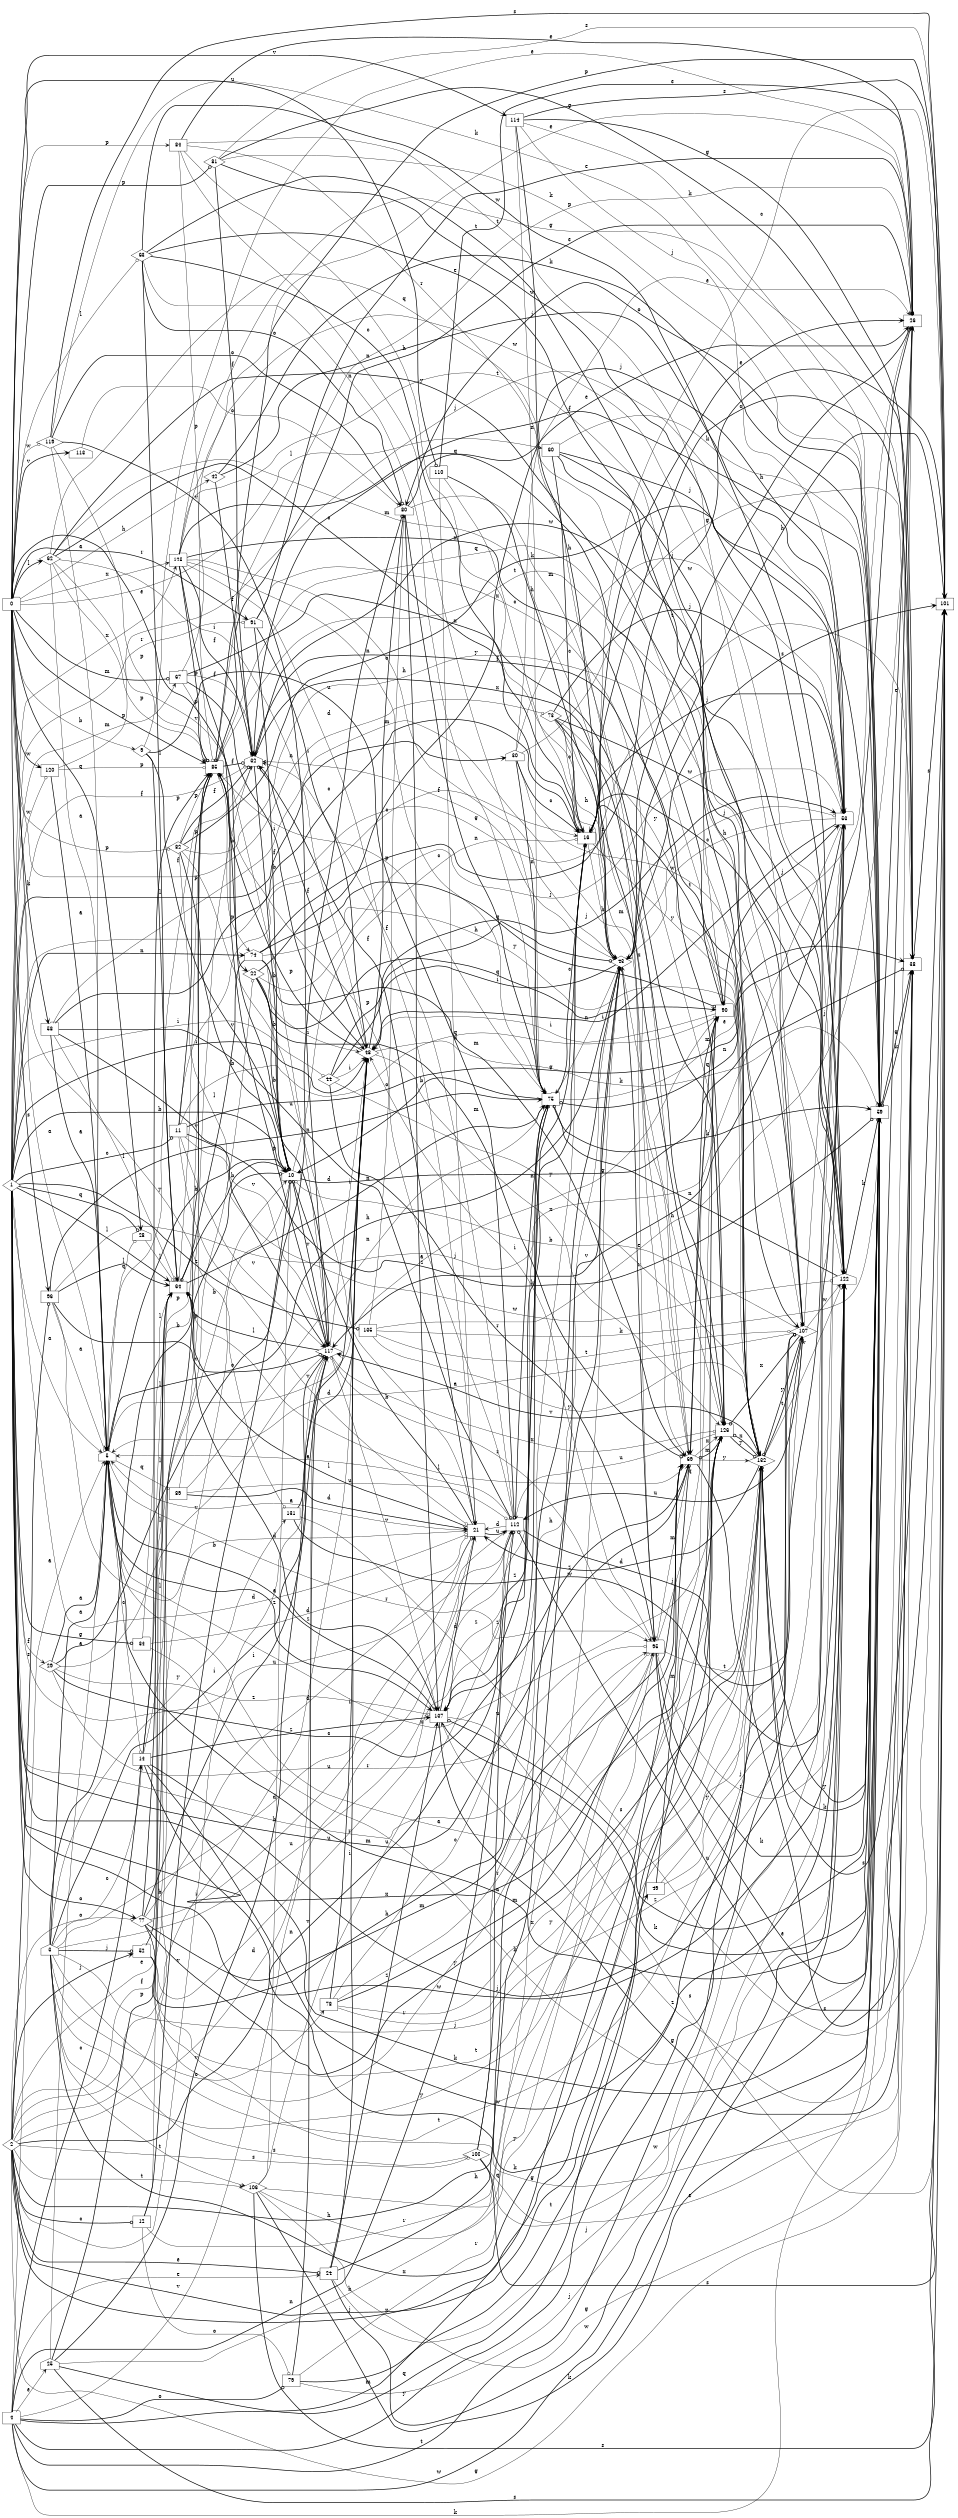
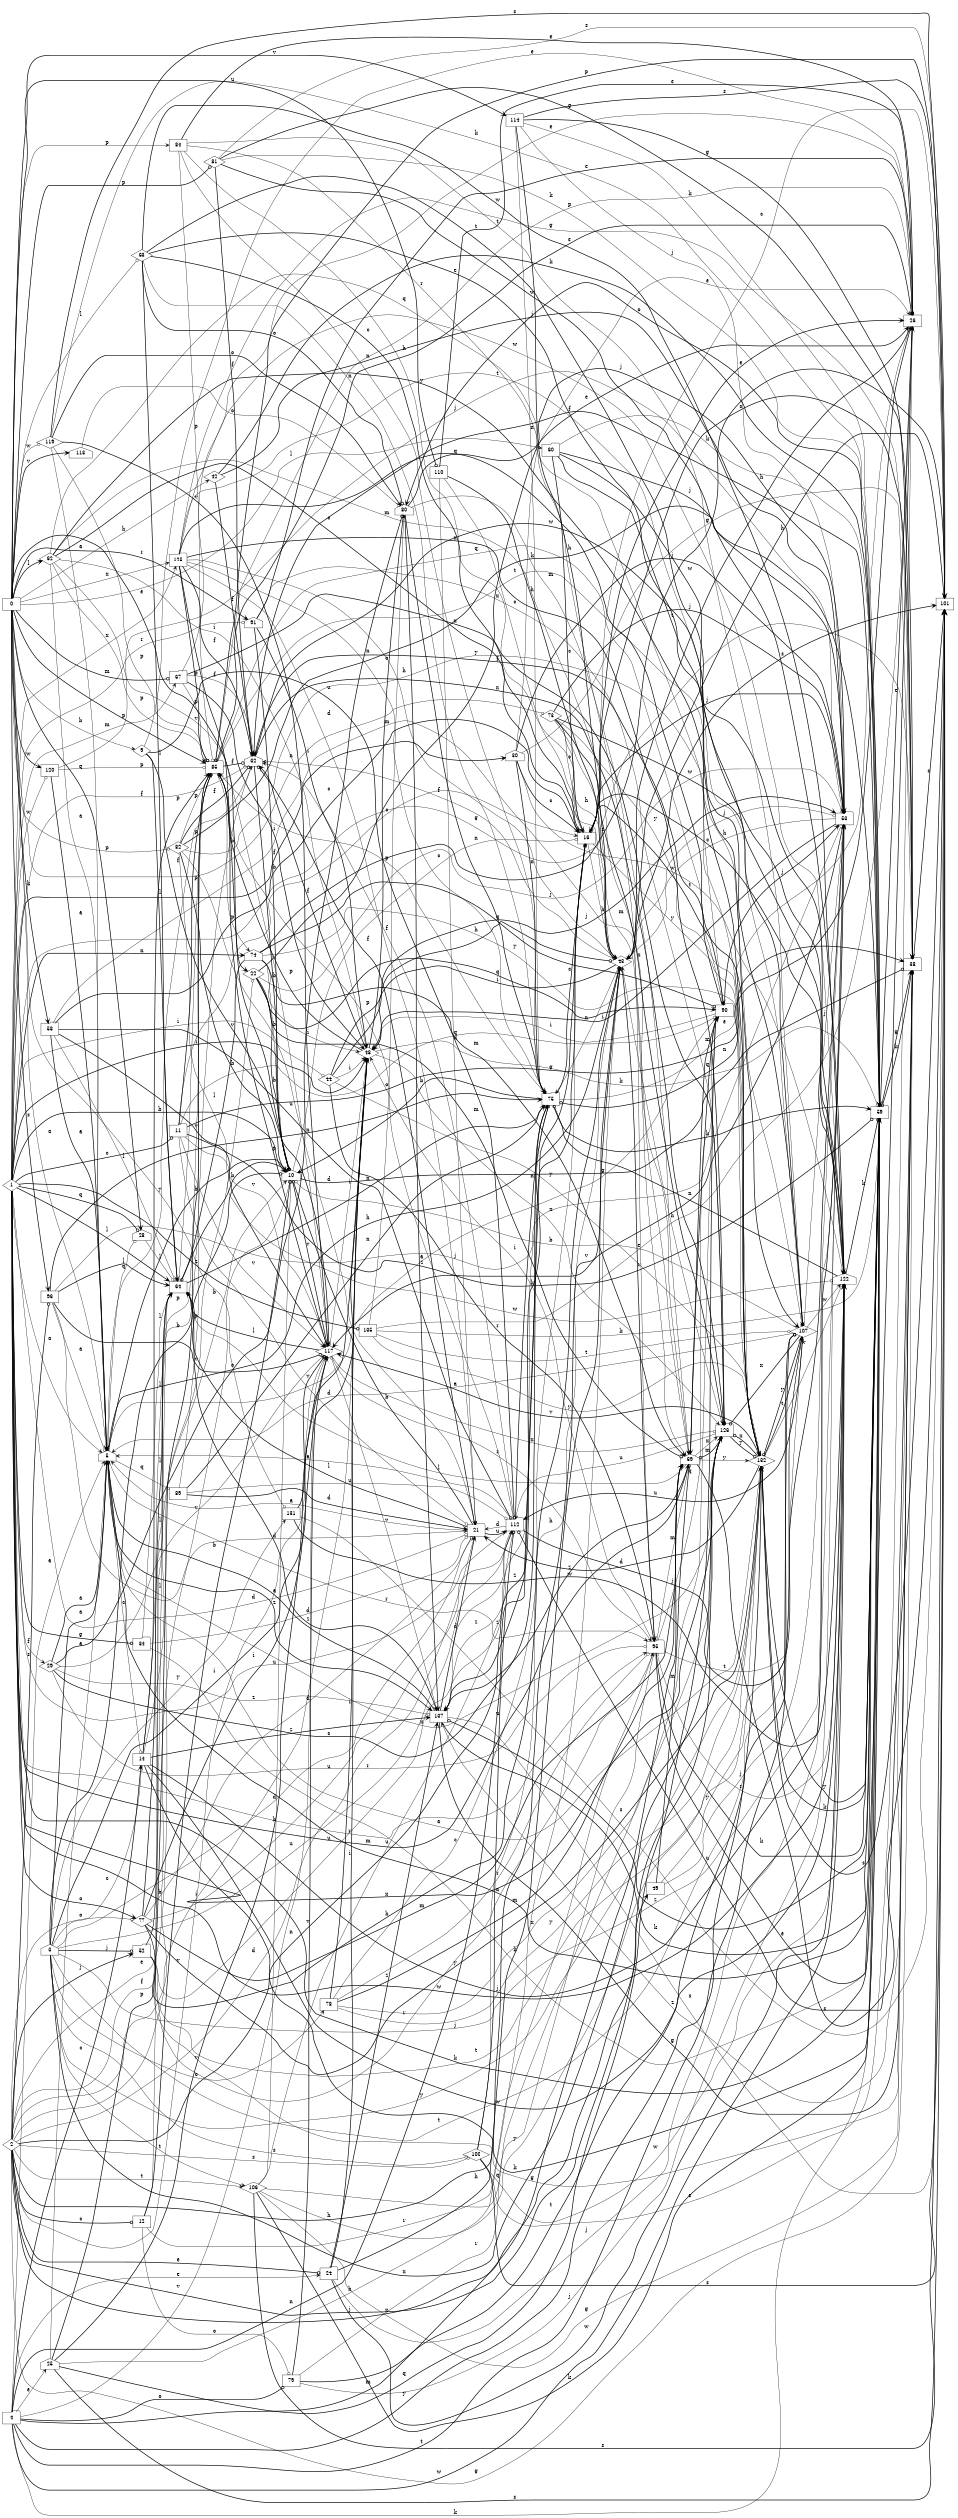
edge "30" -> "53": style solid -> bold
edge "89" -> "75": style solid -> bold
